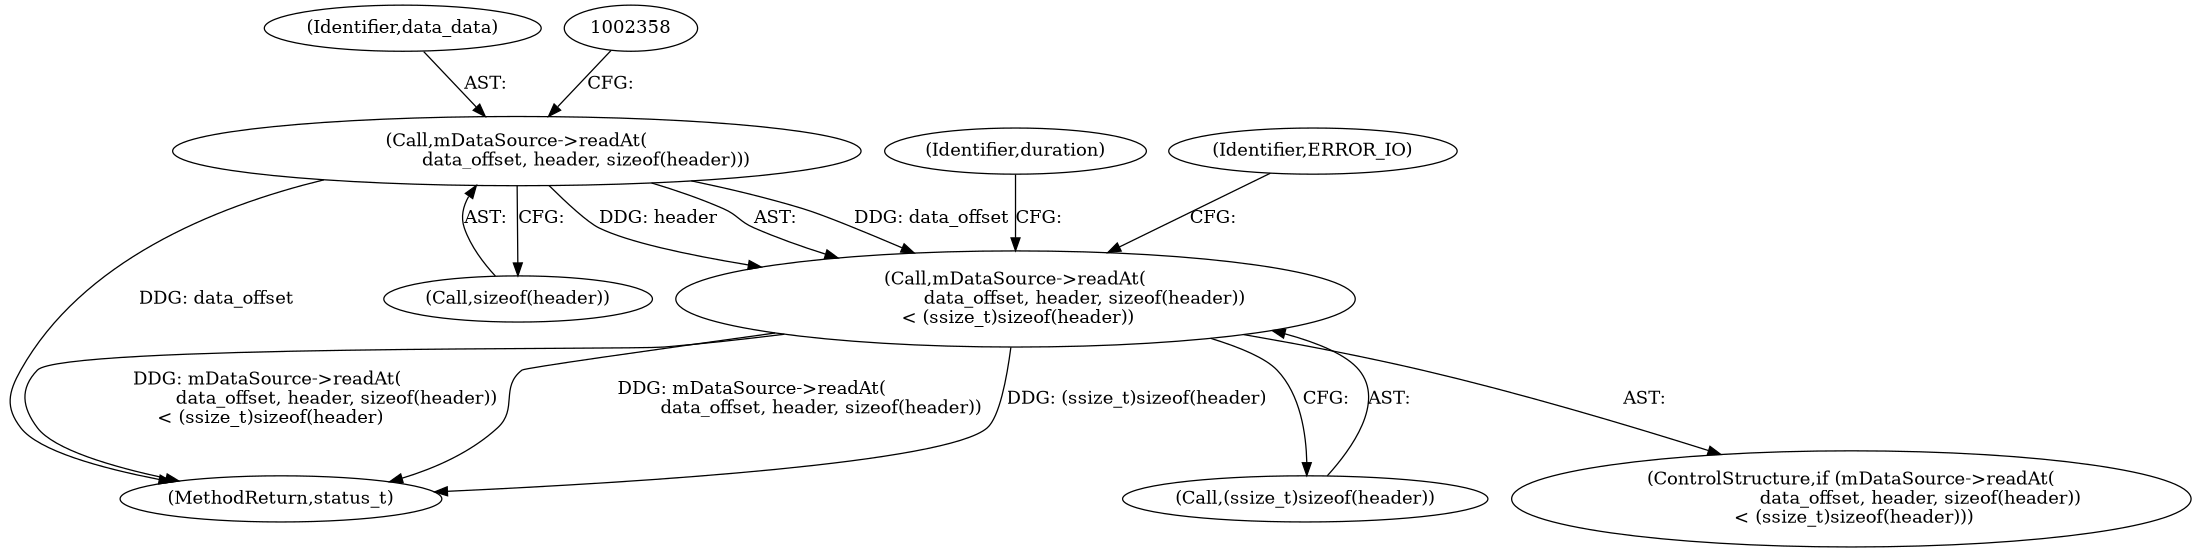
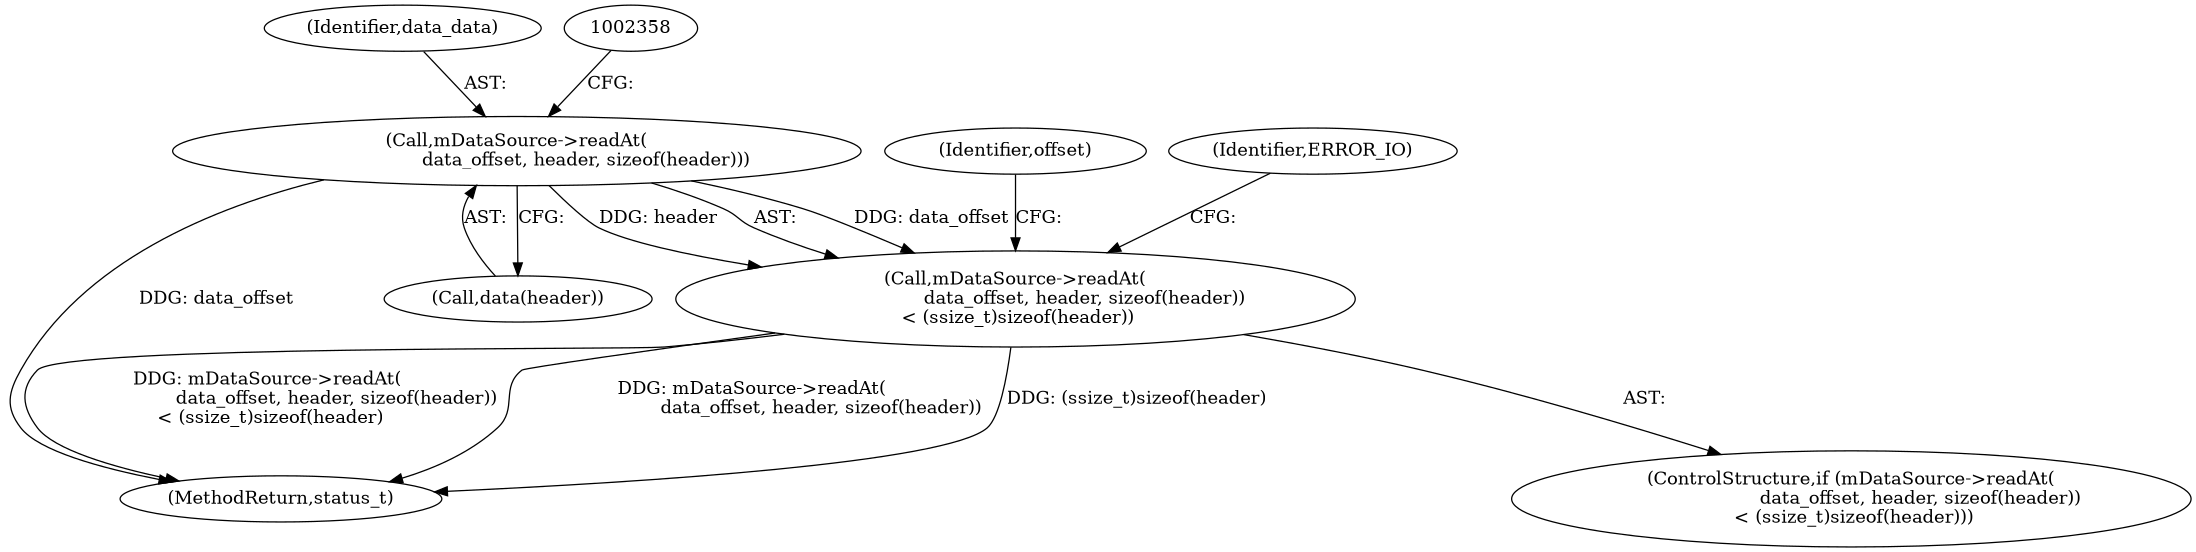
node "(Identifier,duration)": label "(Identifier,duration)" -> "(Identifier,offset)"
node "(Call,sizeof(header))": label "(Call,sizeof(header))" -> "(Call,data(header))"
node "(Call,(ssize_t)sizeof(header))": removed
